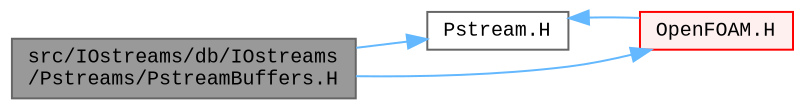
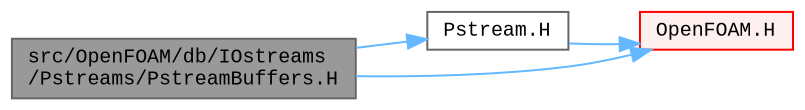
edge "OpenFOAM.H" -> "Pstream.H": reversed
node "src/IOstreams/db/IOstreams /Pstreams/PstreamBuffers.H": label "src/IOstreams/db/IOstreams /Pstreams/PstreamBuffers.H" -> "src/OpenFOAM/db/IOstreams /Pstreams/PstreamBuffers.H"
